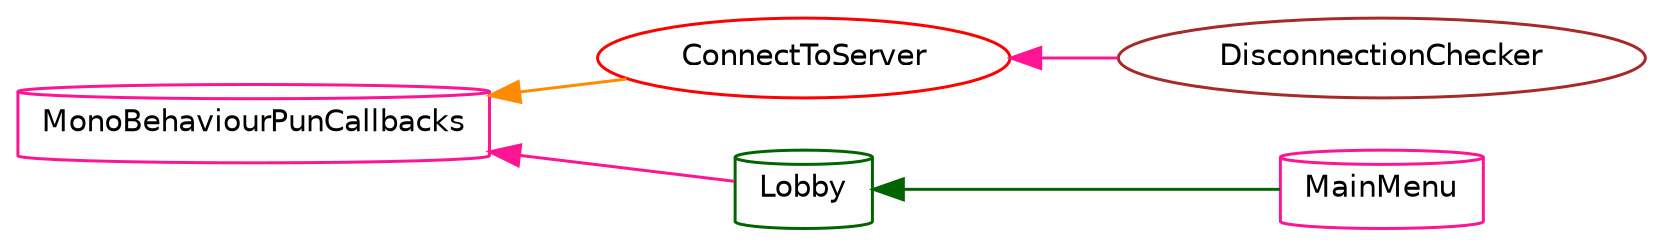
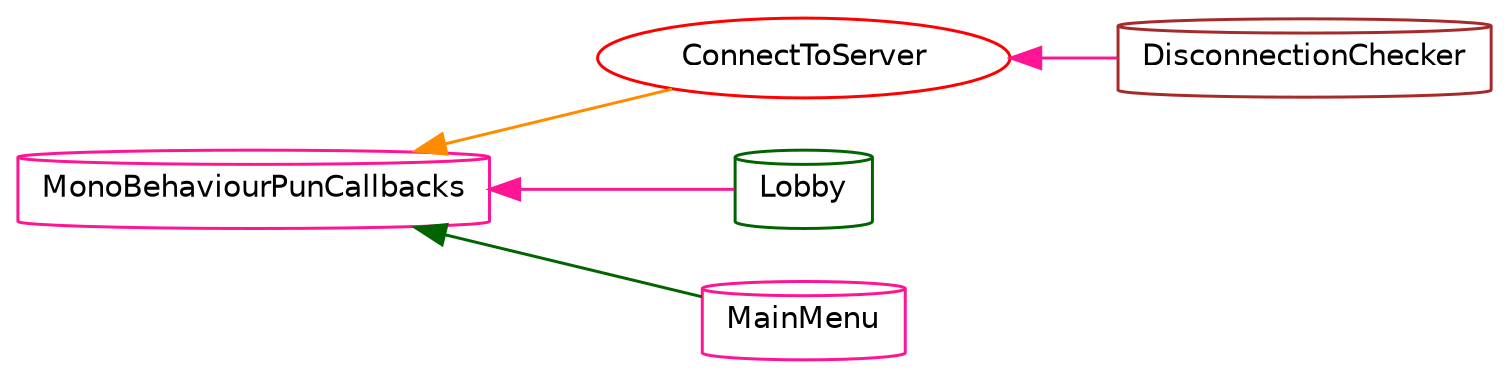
node "DisconnectionChecker": shape ellipse -> cylinder
edge "MainMenu" -> "Lobby": now "MainMenu" -> "MonoBehaviourPunCallbacks"
